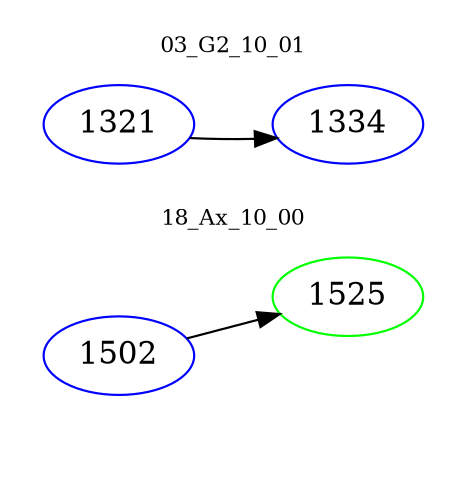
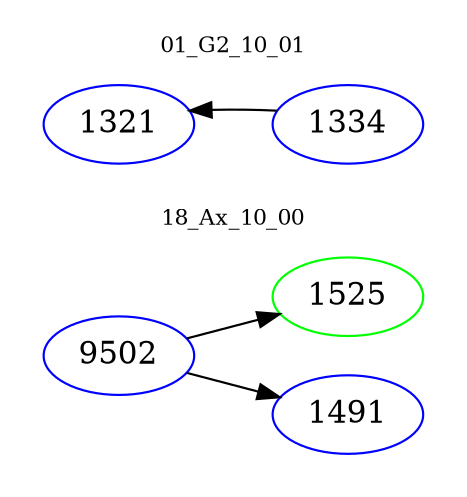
cluster "03_G2_10_01": label "03_G2_10_01" -> "01_G2_10_01"
edge "1321" -> "1334": reversed
node "1502": label "1502" -> "9502"
node "1491": added
